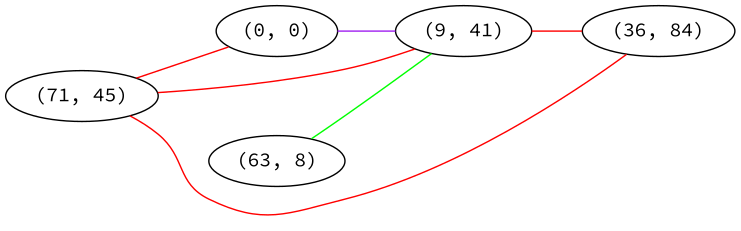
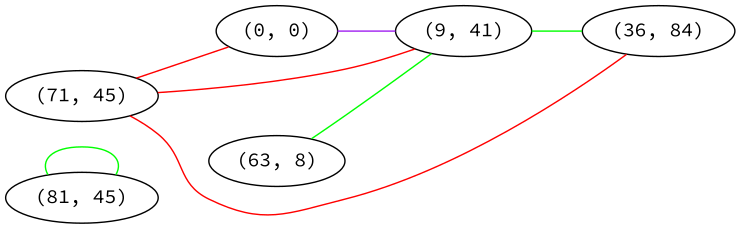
edge "(9, 41)" -- "(36, 84)": color red -> green
node "(81, 45)": added
